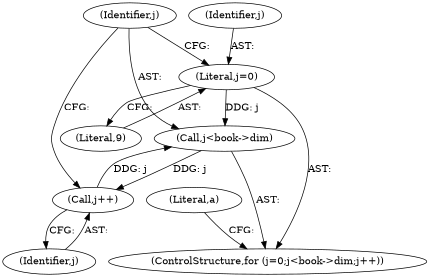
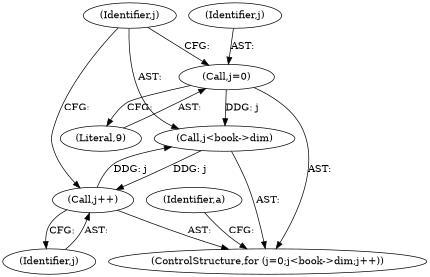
node "(Literal,j=0)": label "(Literal,j=0)" -> "(Call,j=0)"
node "(Literal,a)": label "(Literal,a)" -> "(Identifier,a)"
edge "(Call,j++)" -> "(ControlStructure,for (j=0;j<book->dim;j++))": added, label "AST:"
